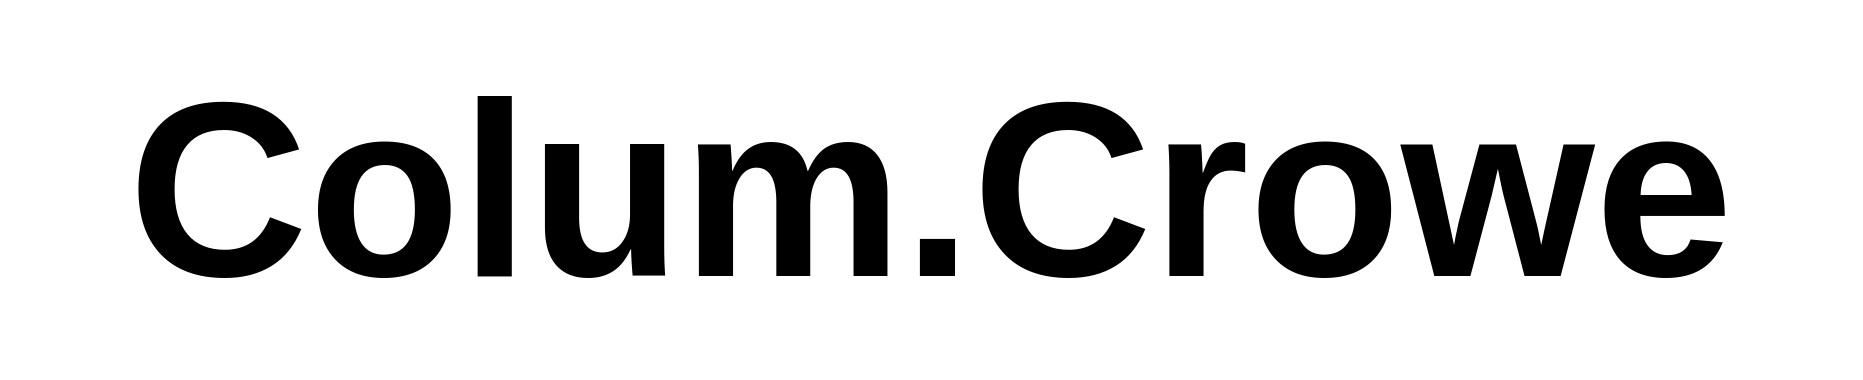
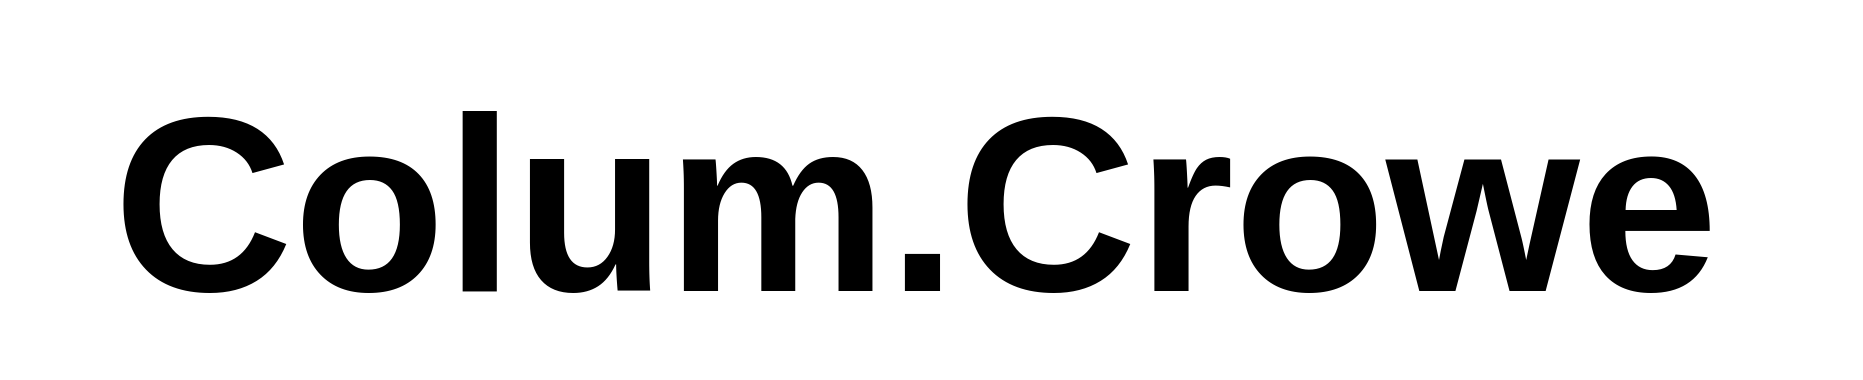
node "Colum.Crowe": moved (931, 189) -> (916, 204)
